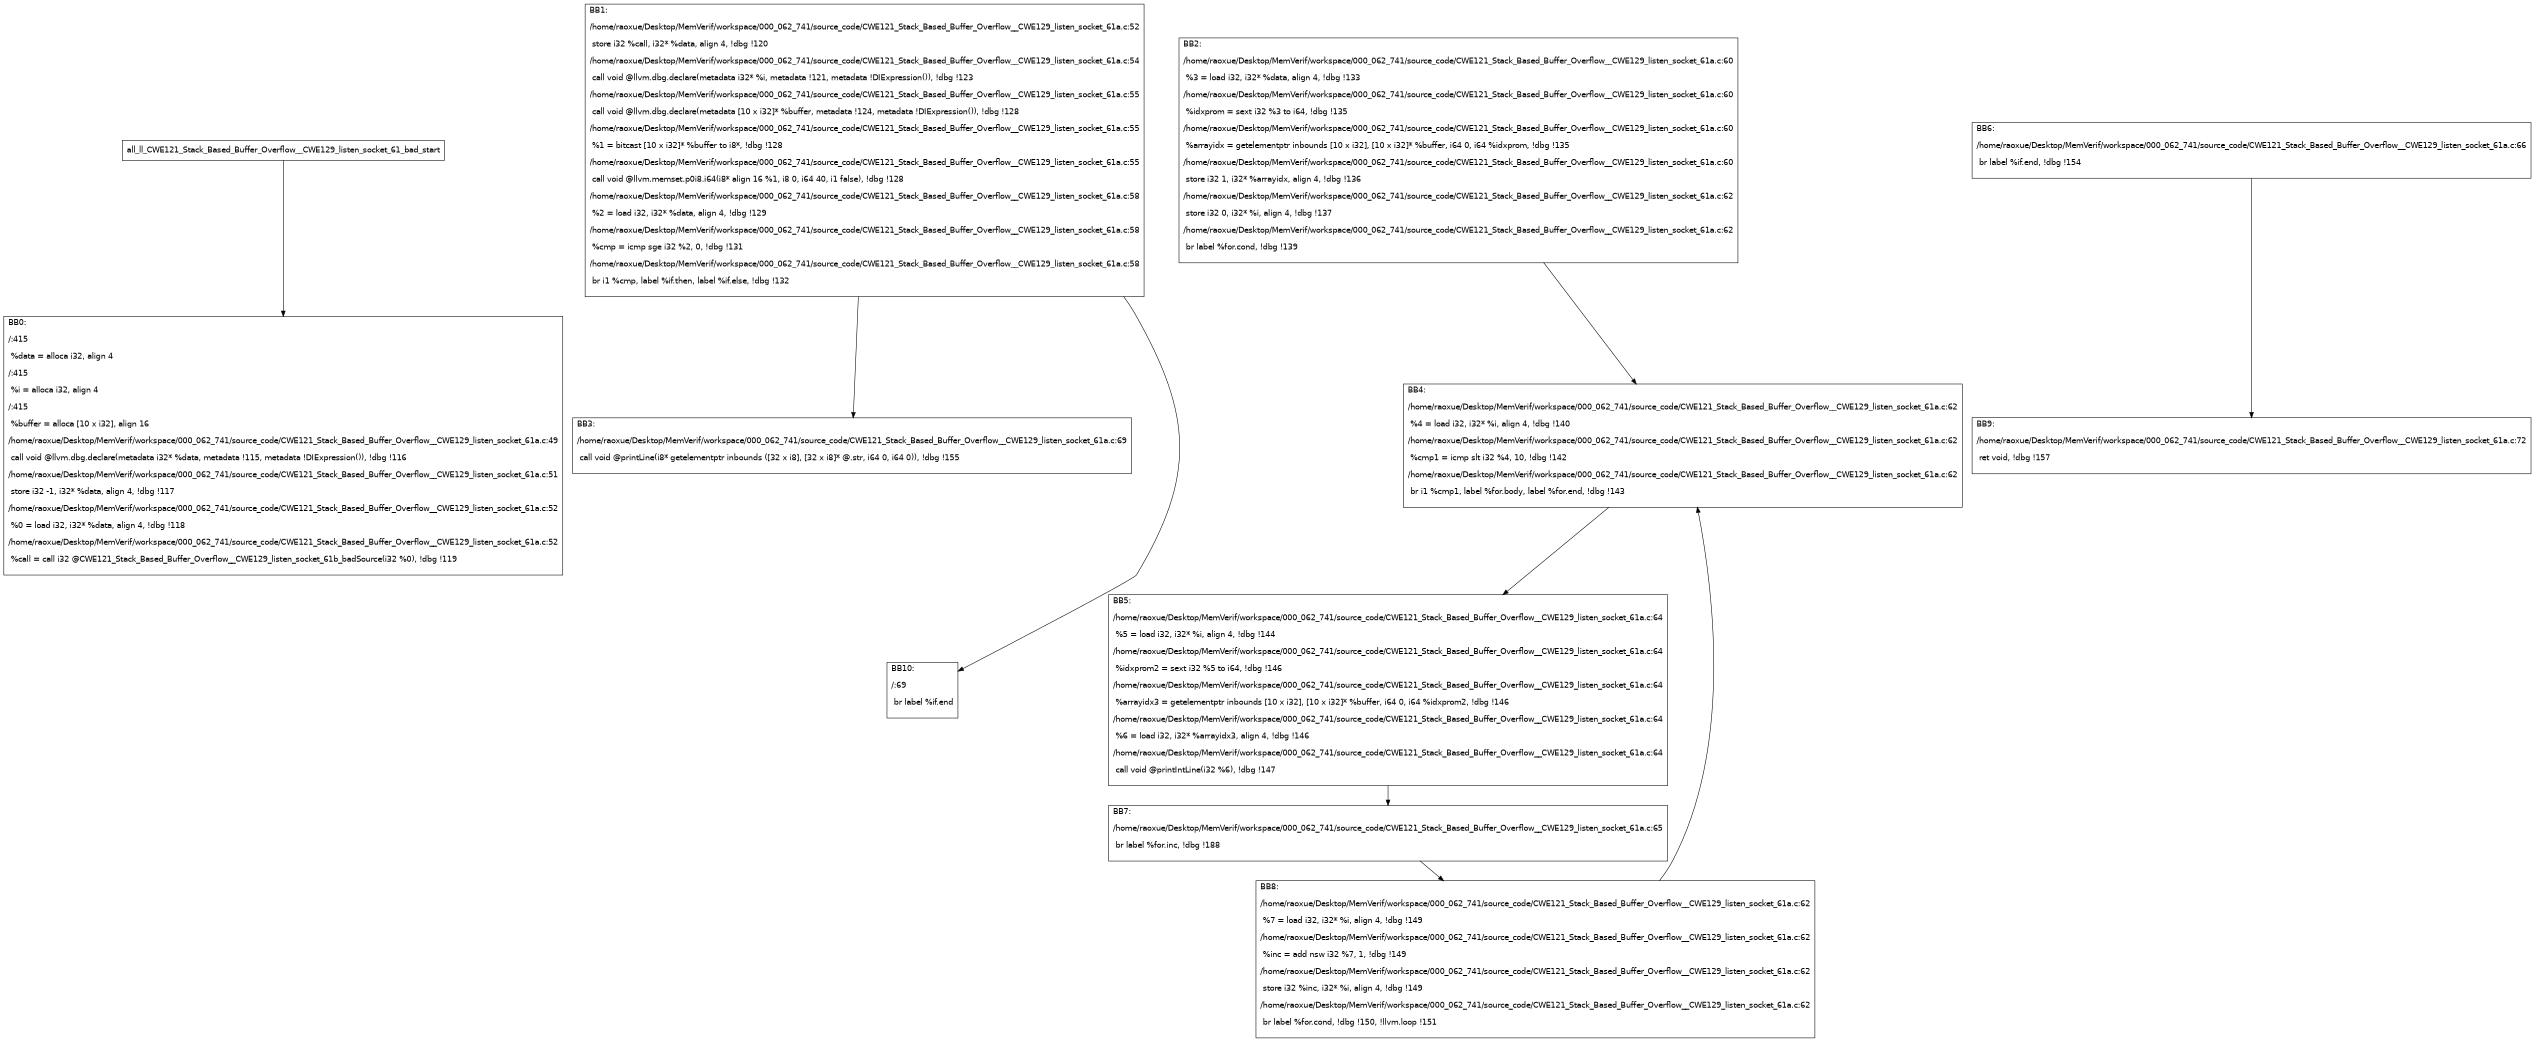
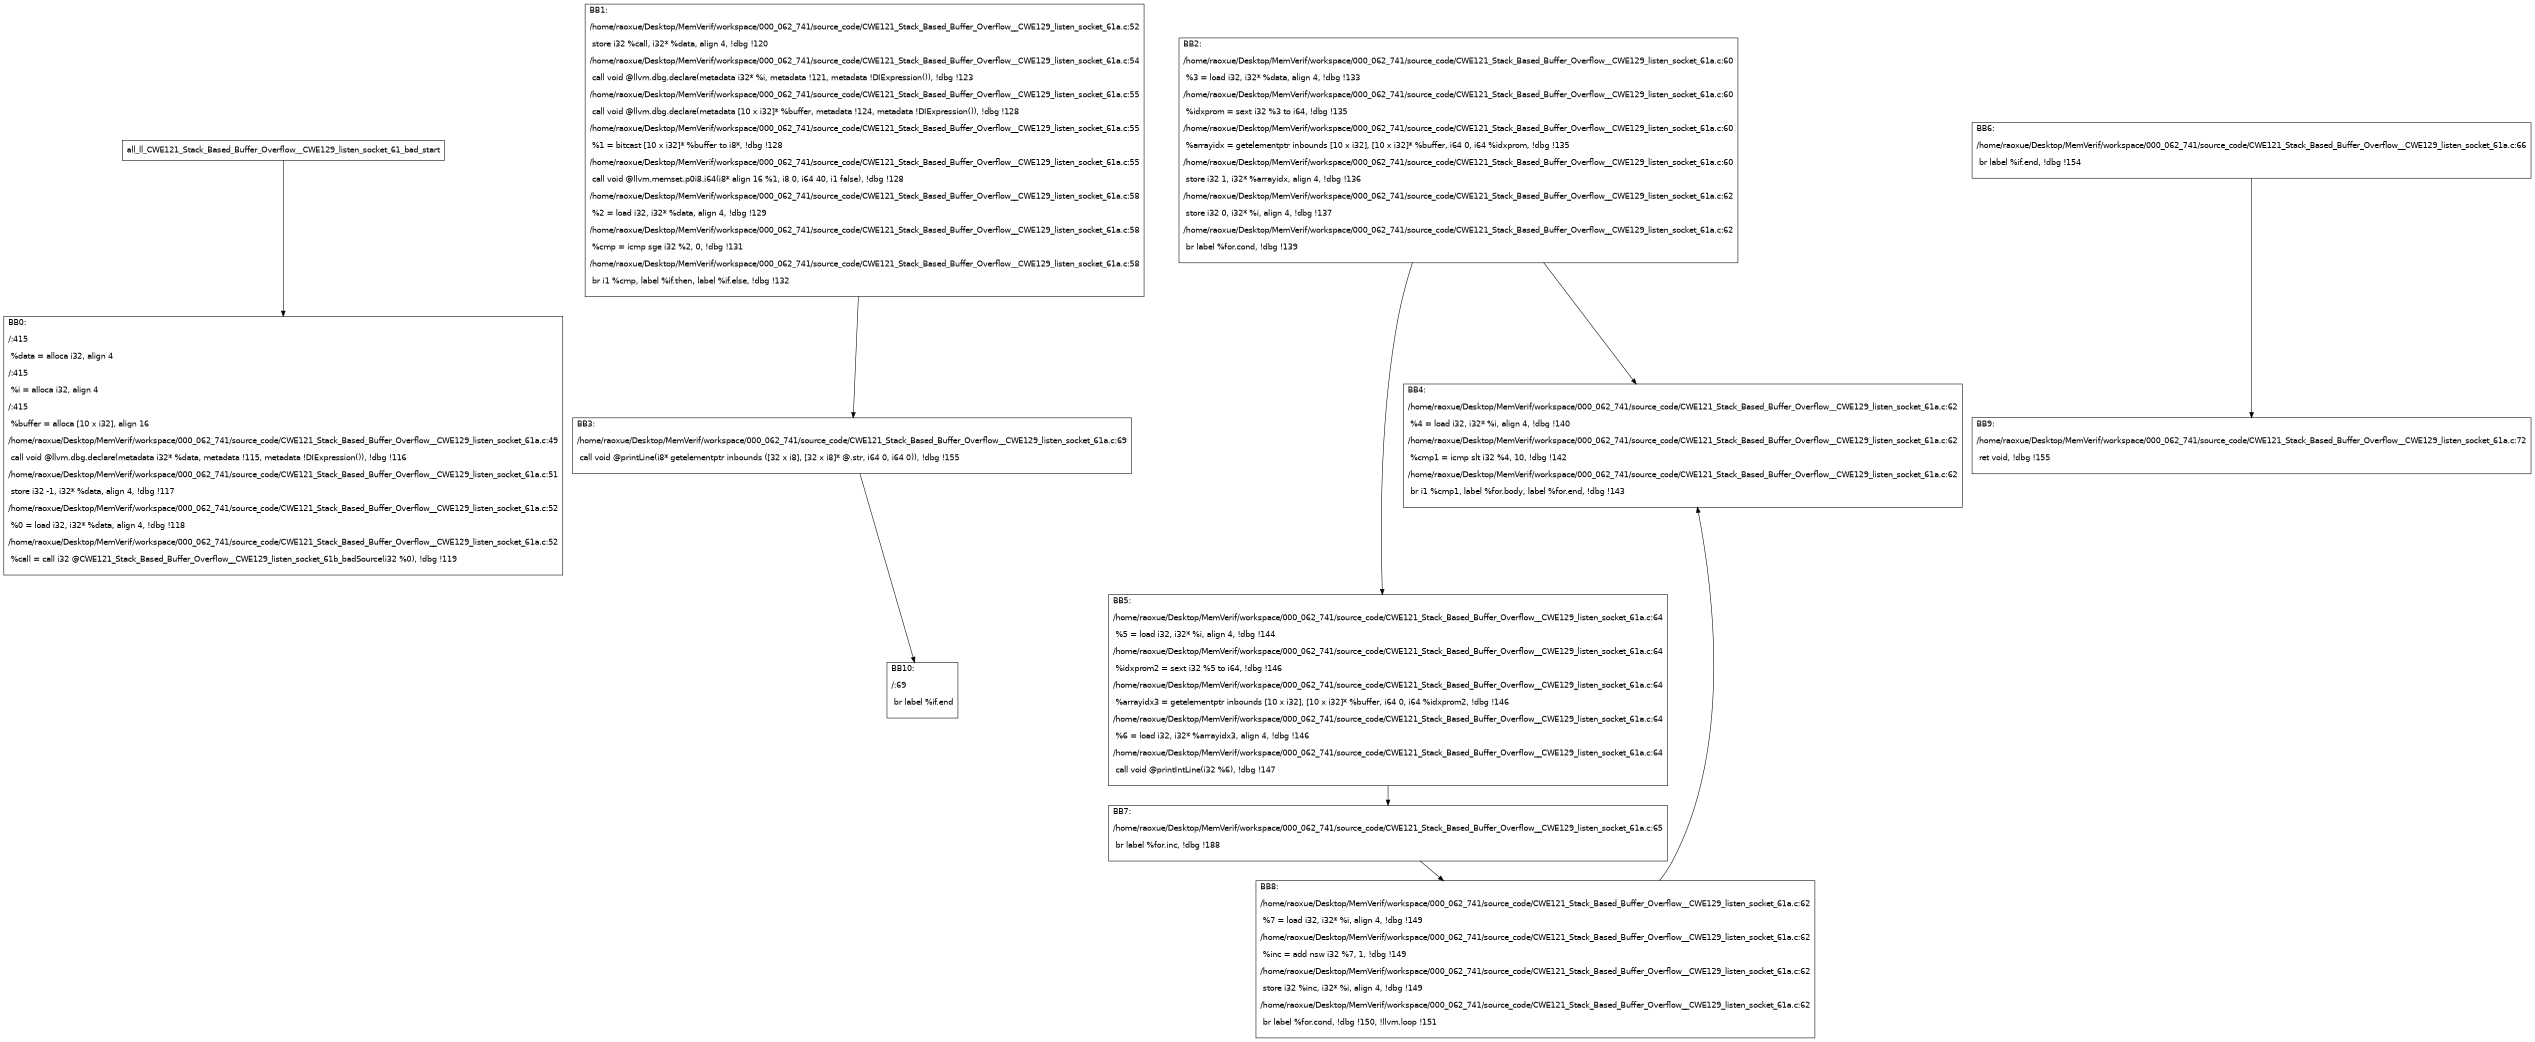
node "BB9:": text "ret void, !dbg !157" -> "ret void, !dbg !155"
edge "BB1:" -> "BB10:": now "BB3:" -> "BB10:"
edge "BB4:" -> "BB5:": now "BB2:" -> "BB5:"
